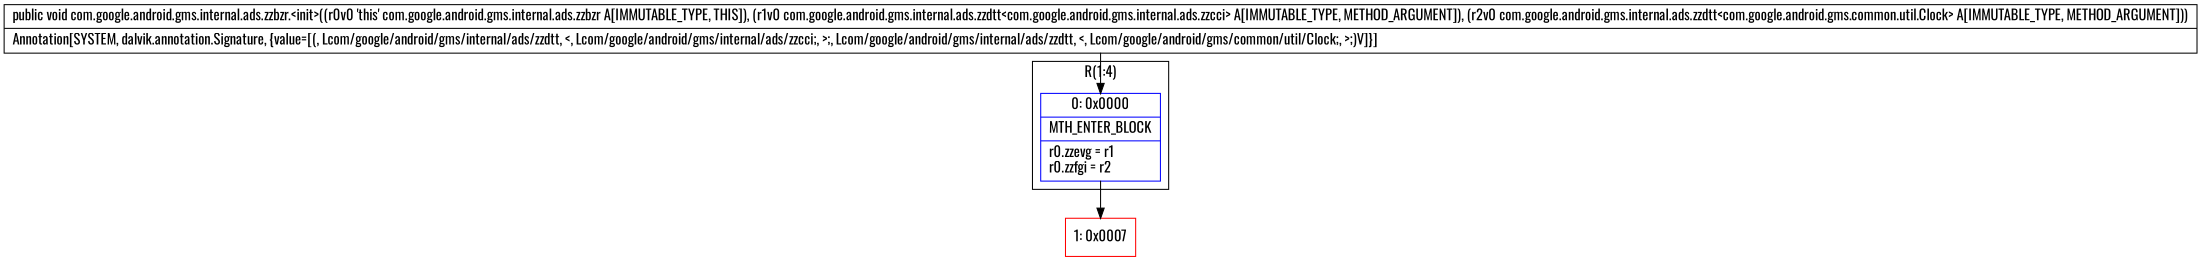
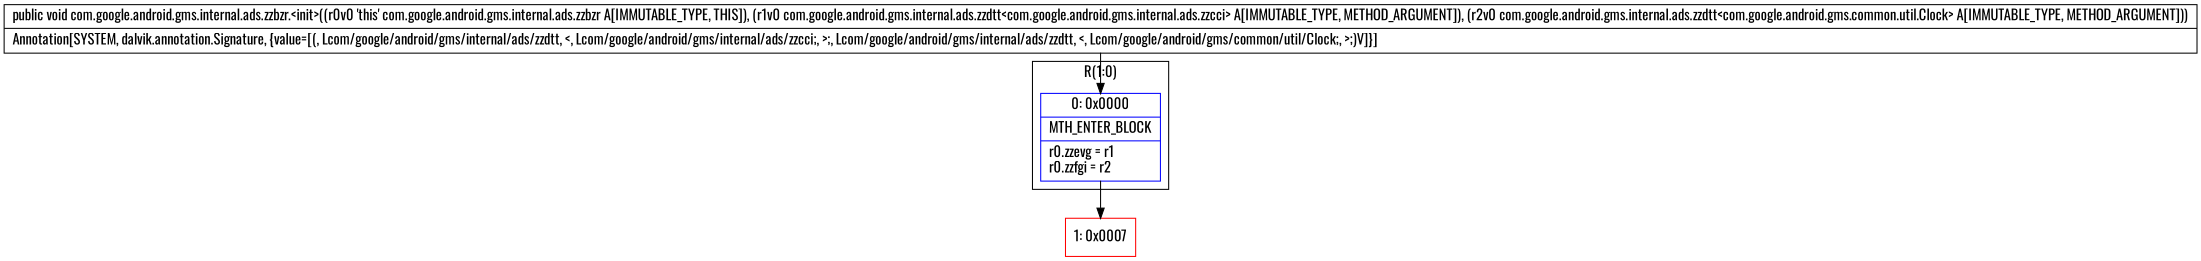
cluster "R(1:4)": label "R(1:4)" -> "R(1:0)"
